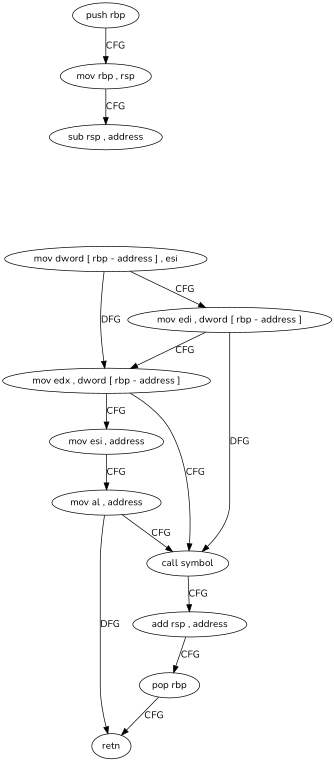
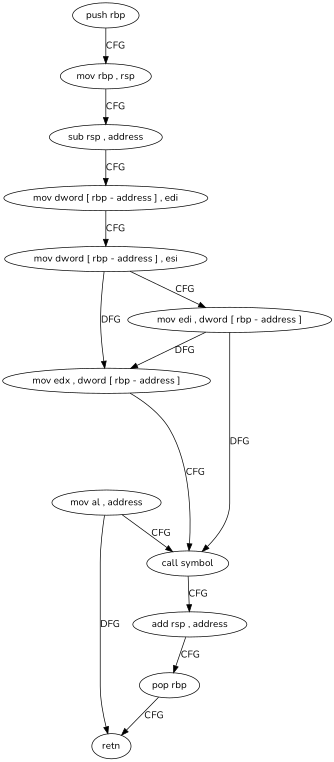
node "mov dword [ rbp - address ] , edi": added
edge "mov edi , dword [ rbp - address ]" -> "mov edx , dword [ rbp - address ]": label "CFG" -> "DFG"
node "mov esi , address": removed
